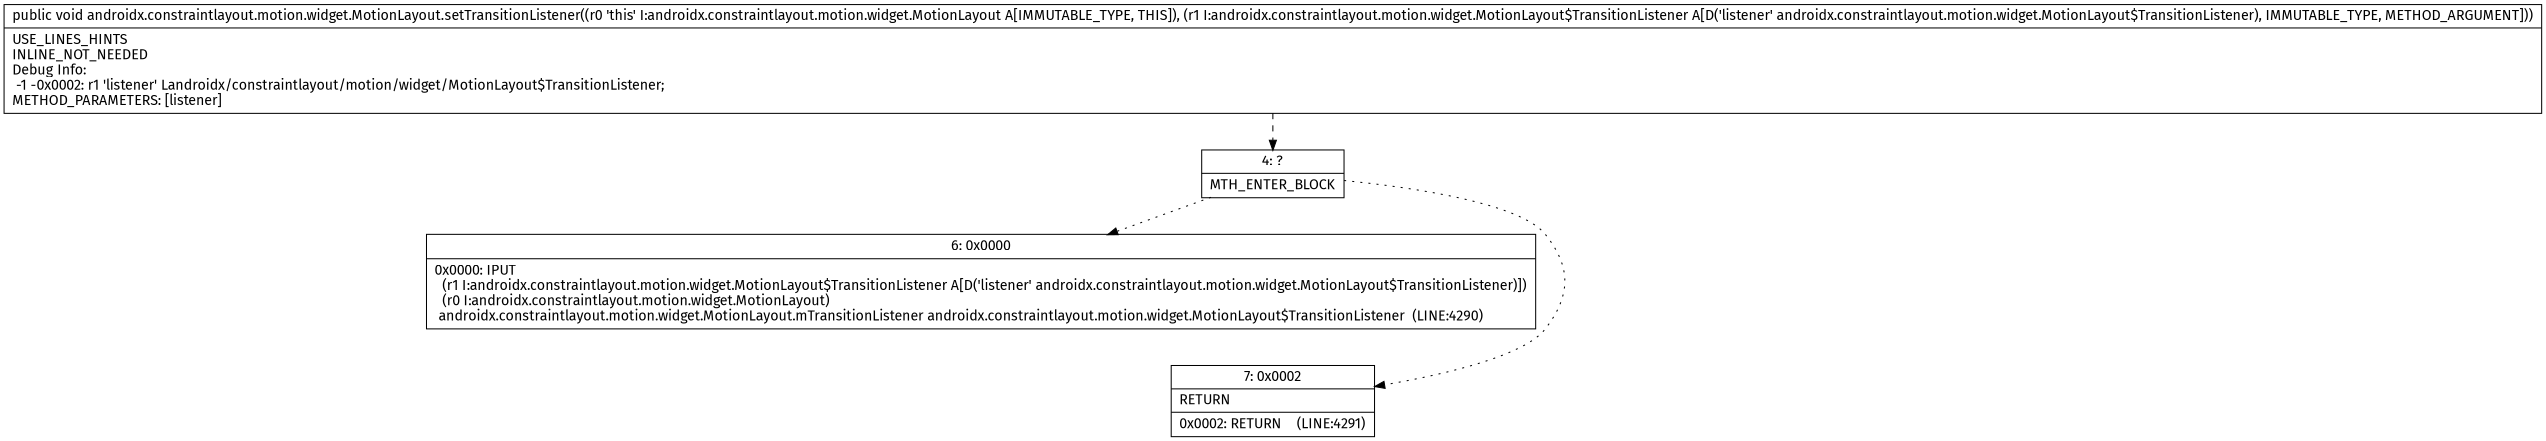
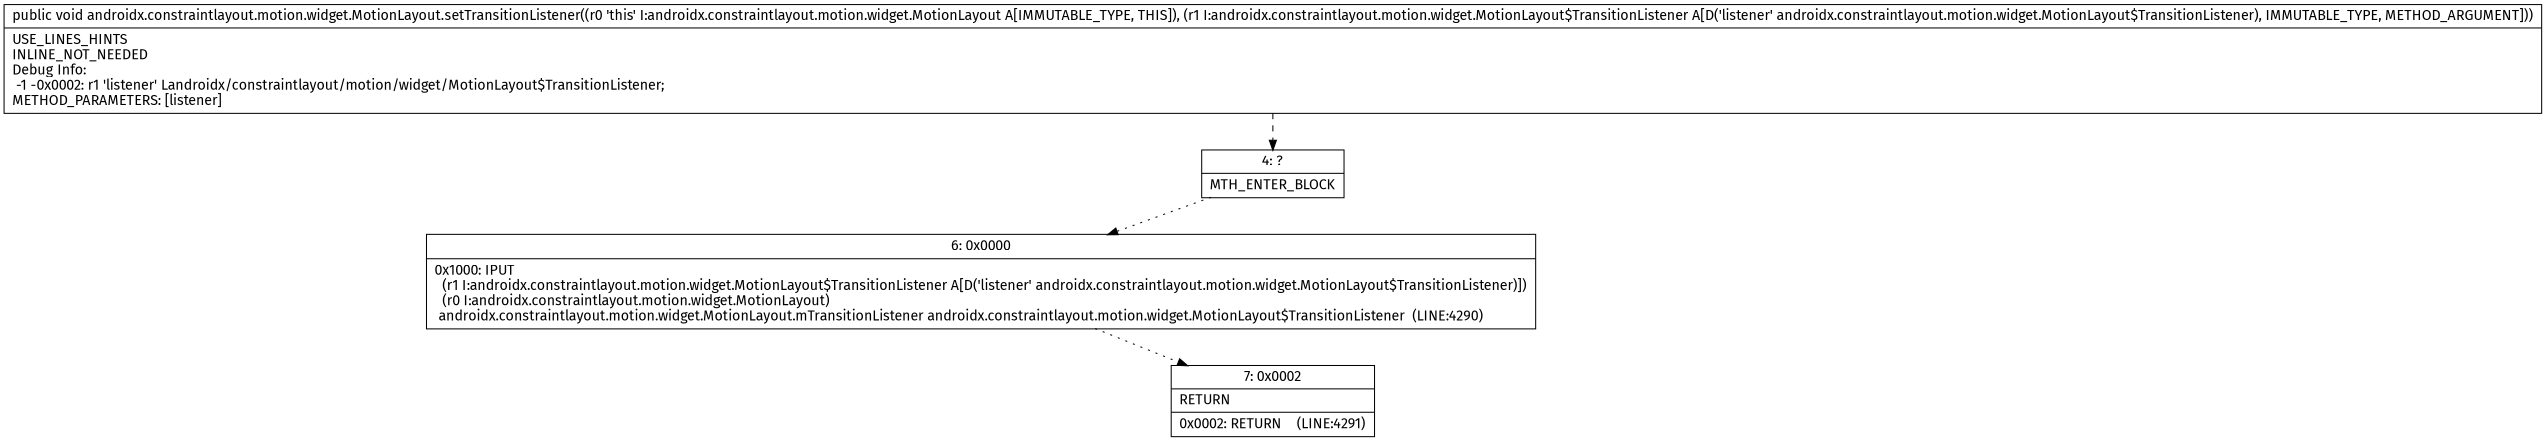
edge "4: ?" -> "7: 0x0002": now "6: 0x0000" -> "7: 0x0002"
node "6: 0x0000": text "0x0000: IPUT" -> "0x1000: IPUT"
